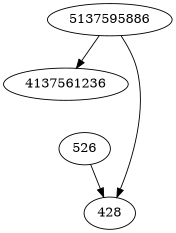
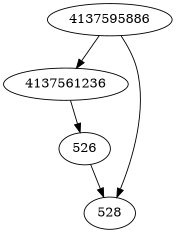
node "5137595886": label "5137595886" -> "4137595886"
edge "4137561236" -> "526": added
node "428": label "428" -> "528"
